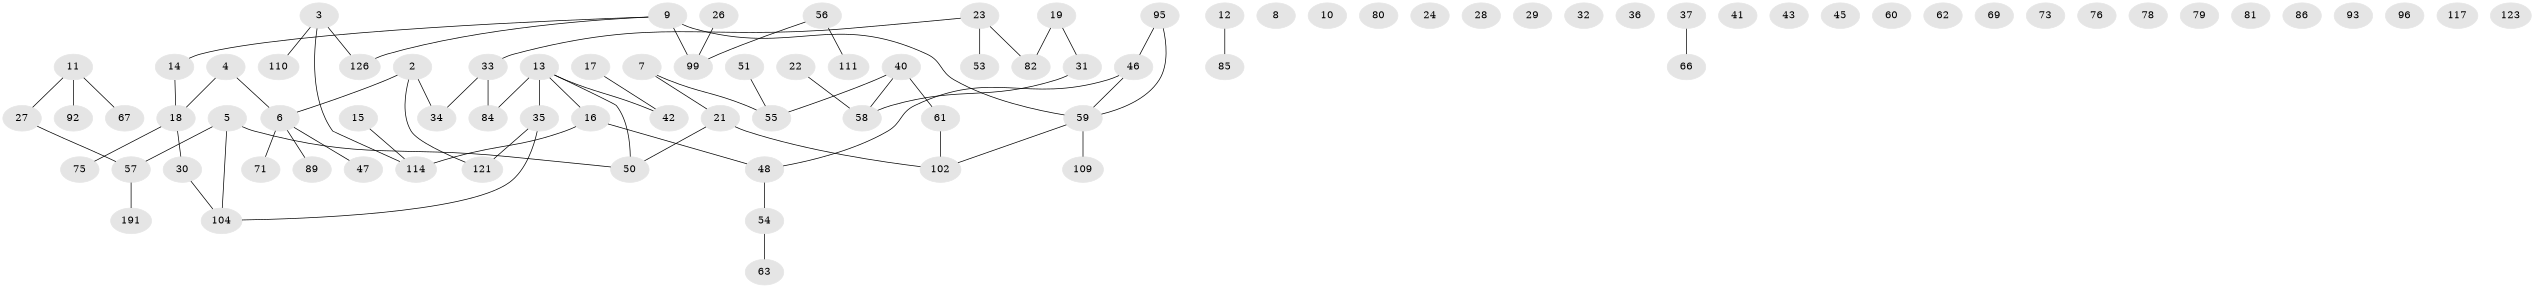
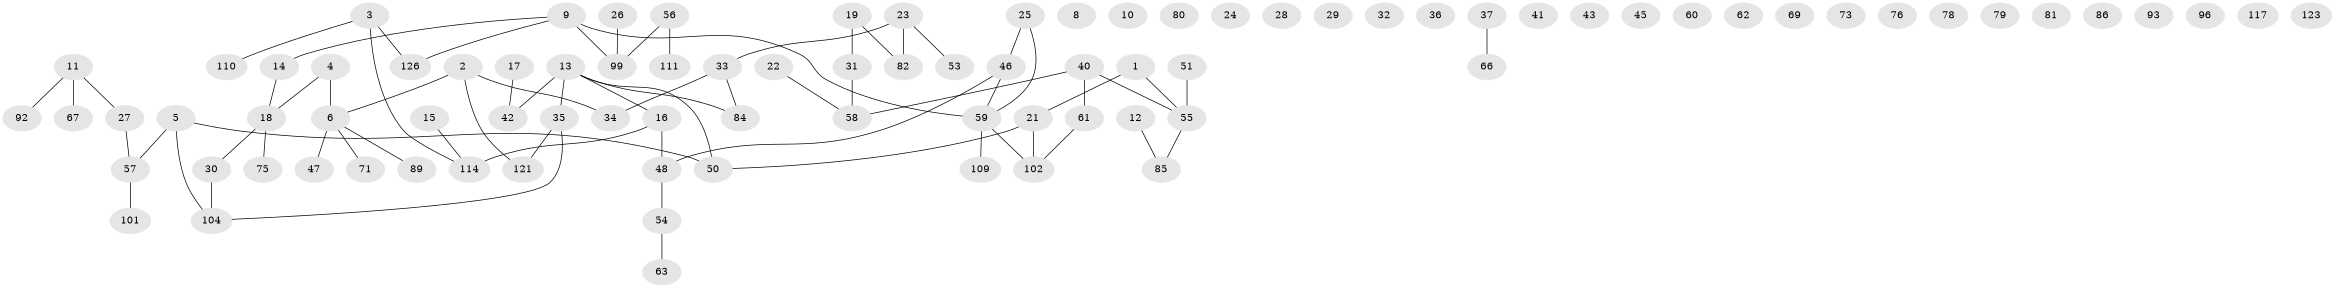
node "95": label "95" -> "25"
node "7": label "7" -> "1"
edge "55" -- "85": added
node "191": label "191" -> "101"
